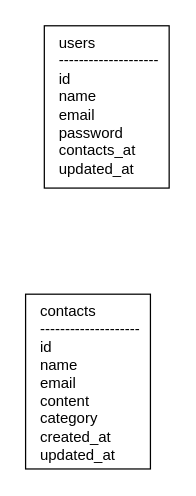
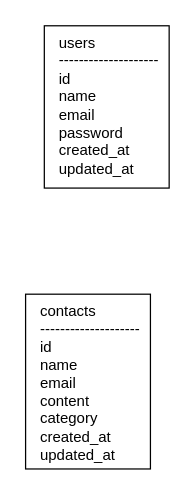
node "users -------------------- id name email password contacts_at updated_at": label "users -------------------- id name email password contacts_at updated_at" -> "users -------------------- id name email password created_at updated_at"
